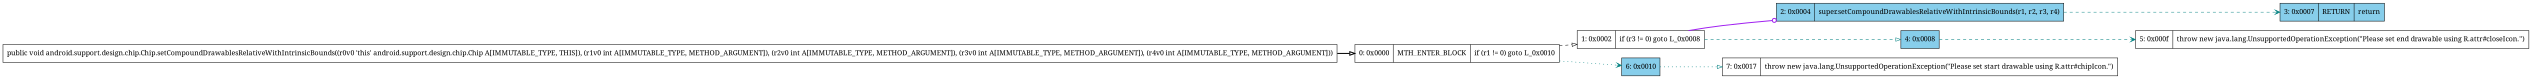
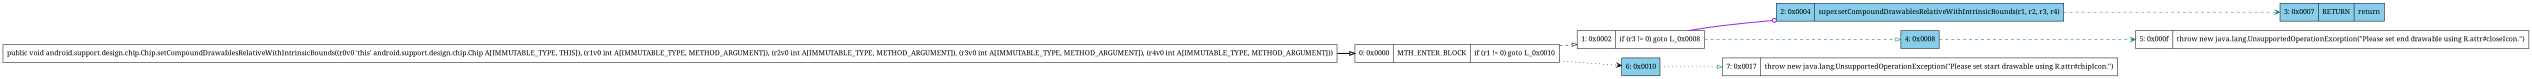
edge "0: 0x0000" -> "6: 0x0010": color teal -> black
